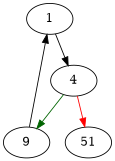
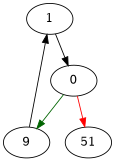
node "4": label "4" -> "0"
